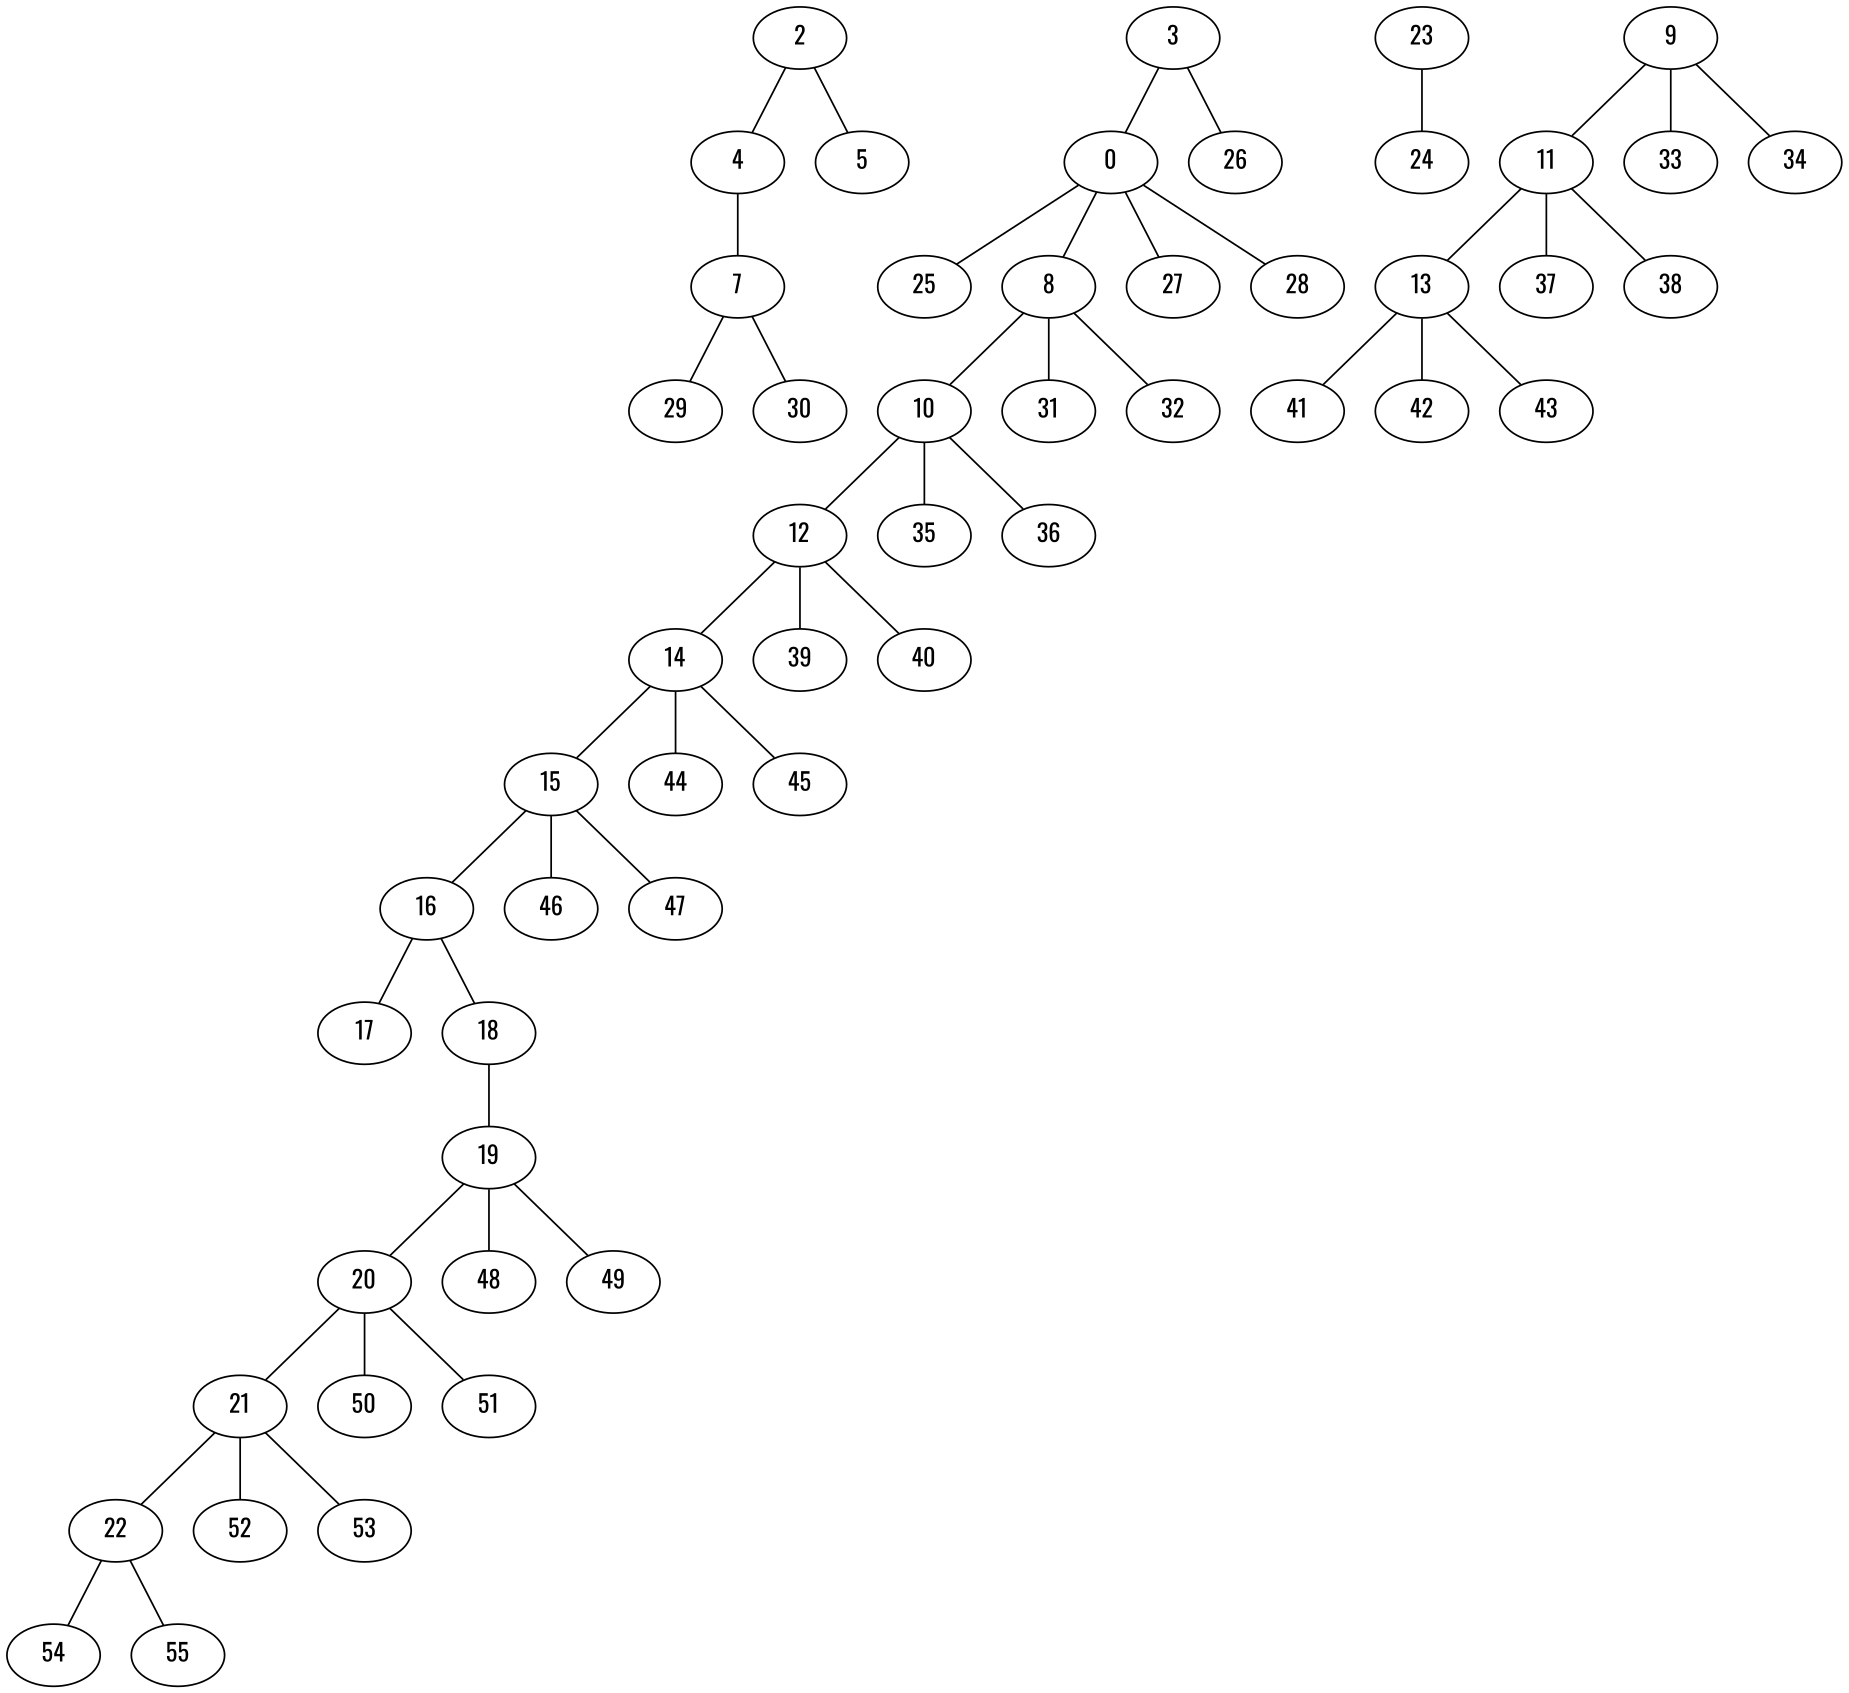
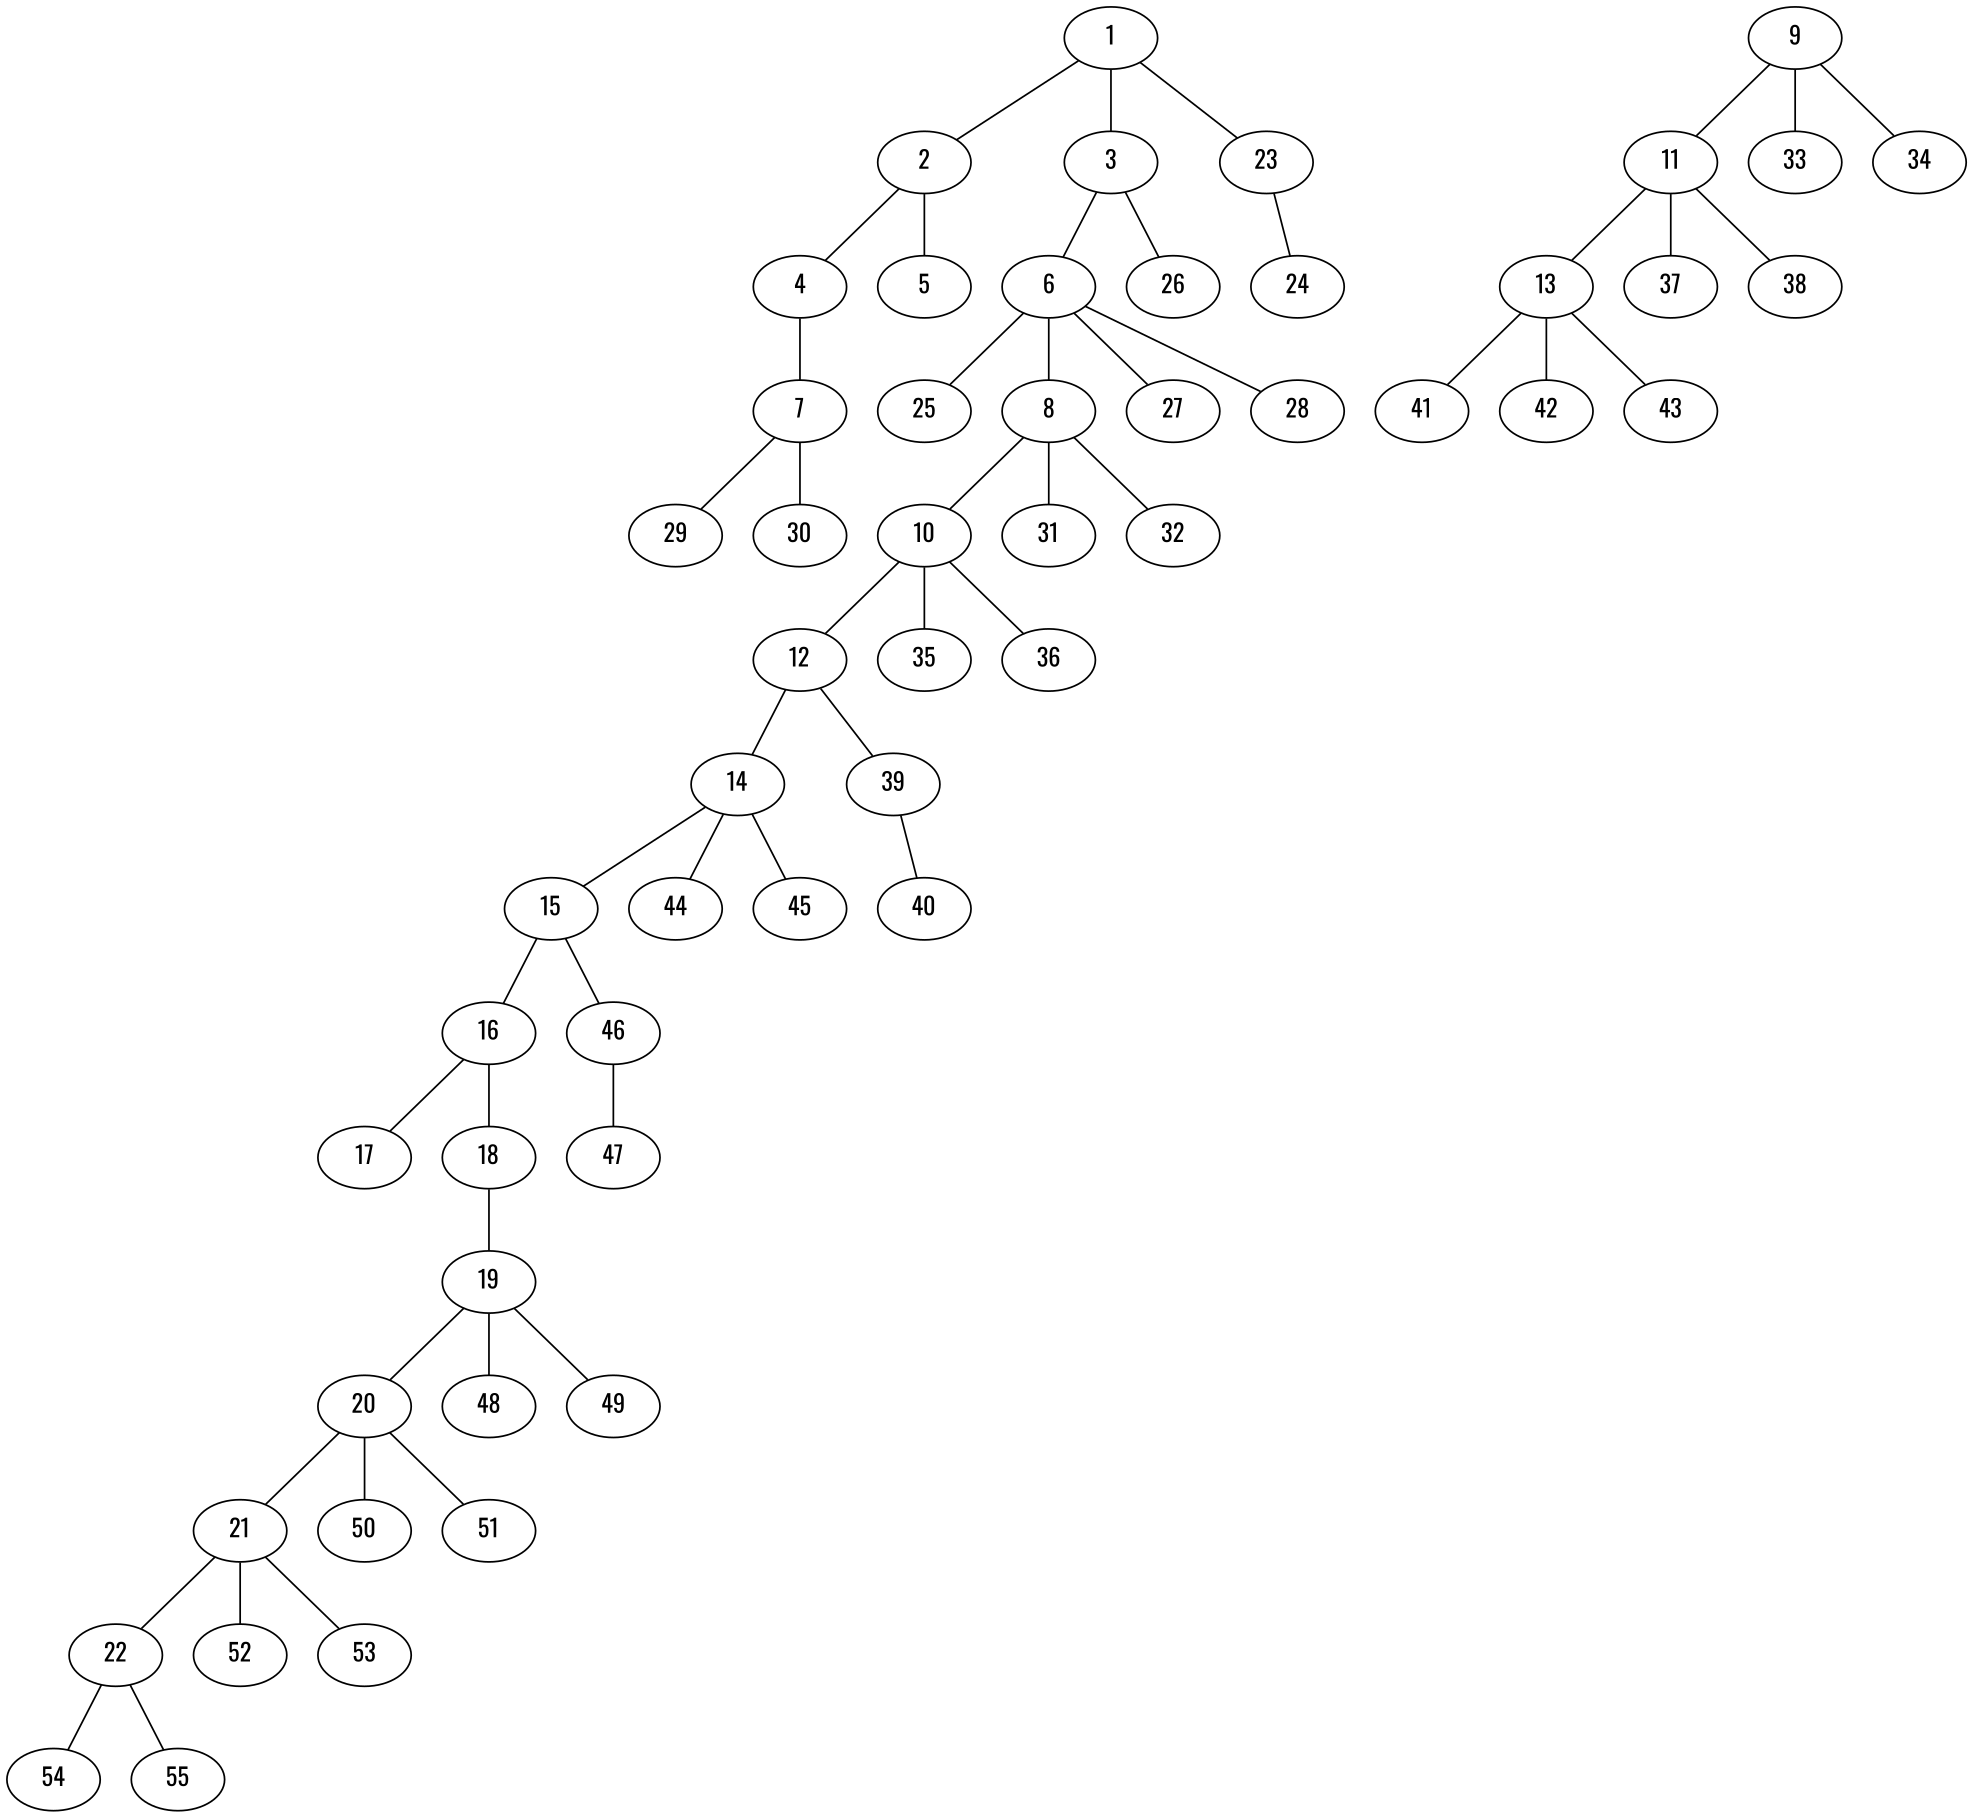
node "1": added
node "0": label "0" -> "6"
edge "12" -- "40": now "39" -- "40"
edge "15" -- "47": now "46" -- "47"
